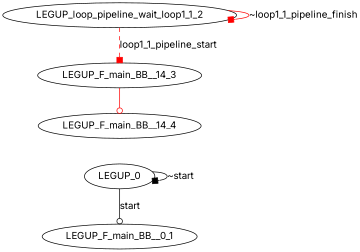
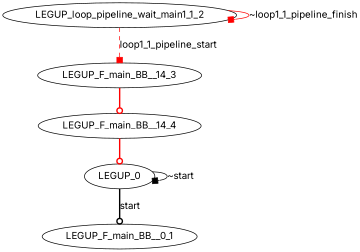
node "LEGUP_loop_pipeline_wait_loop1_1_2": label "LEGUP_loop_pipeline_wait_loop1_1_2" -> "LEGUP_loop_pipeline_wait_main1_1_2"
edge "LEGUP_F_main_BB__14_3" -> "LEGUP_F_main_BB__14_4": style solid -> bold
edge "LEGUP_F_main_BB__14_4" -> "LEGUP_0": added
edge "LEGUP_0" -> "LEGUP_F_main_BB__0_1": style solid -> bold
